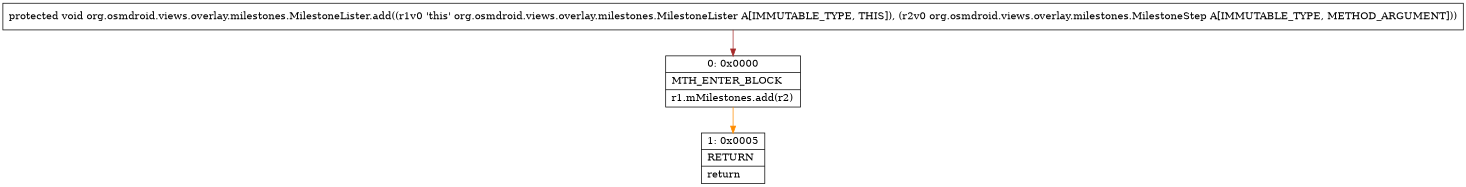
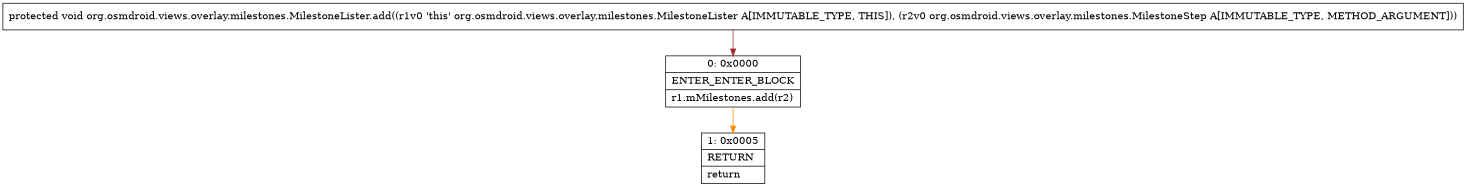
node "0: 0x0000": text "MTH_ENTER_BLOCK" -> "ENTER_ENTER_BLOCK"
